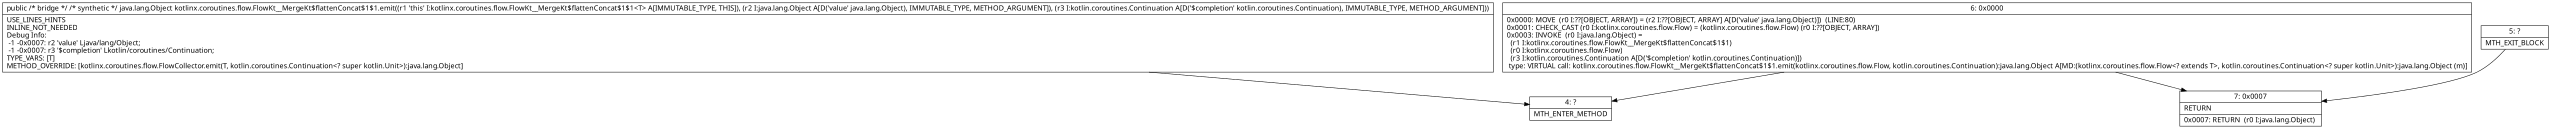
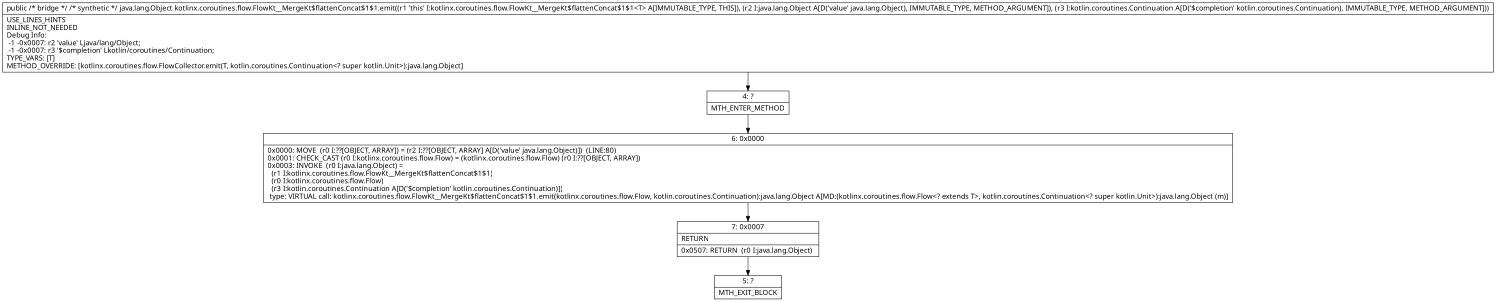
edge "6: 0x0000" -> "4: ?": reversed
edge "5: ?" -> "7: 0x0007": reversed
node "7: 0x0007": text "0x0007: RETURN  (r0 I:java.lang.Object)" -> "0x0507: RETURN  (r0 I:java.lang.Object)"
